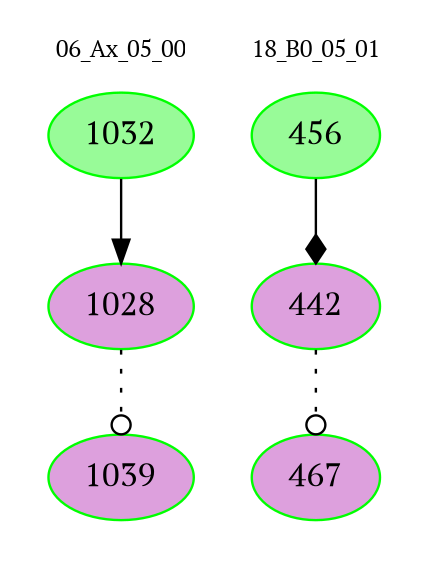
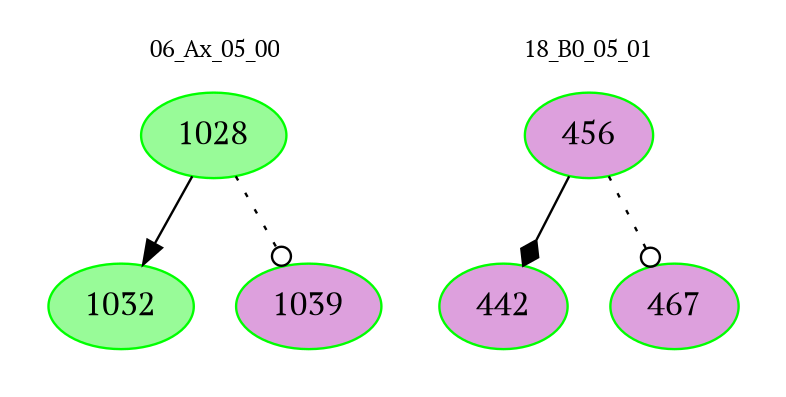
node "456": fillcolor palegreen -> plum
edge "1032" -> "1028": reversed
node "1028": fillcolor plum -> palegreen
edge "442" -> "467": now "456" -> "467"
